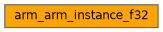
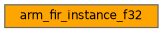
node "arm_arm_instance_f32": label "arm_arm_instance_f32" -> "arm_fir_instance_f32"
